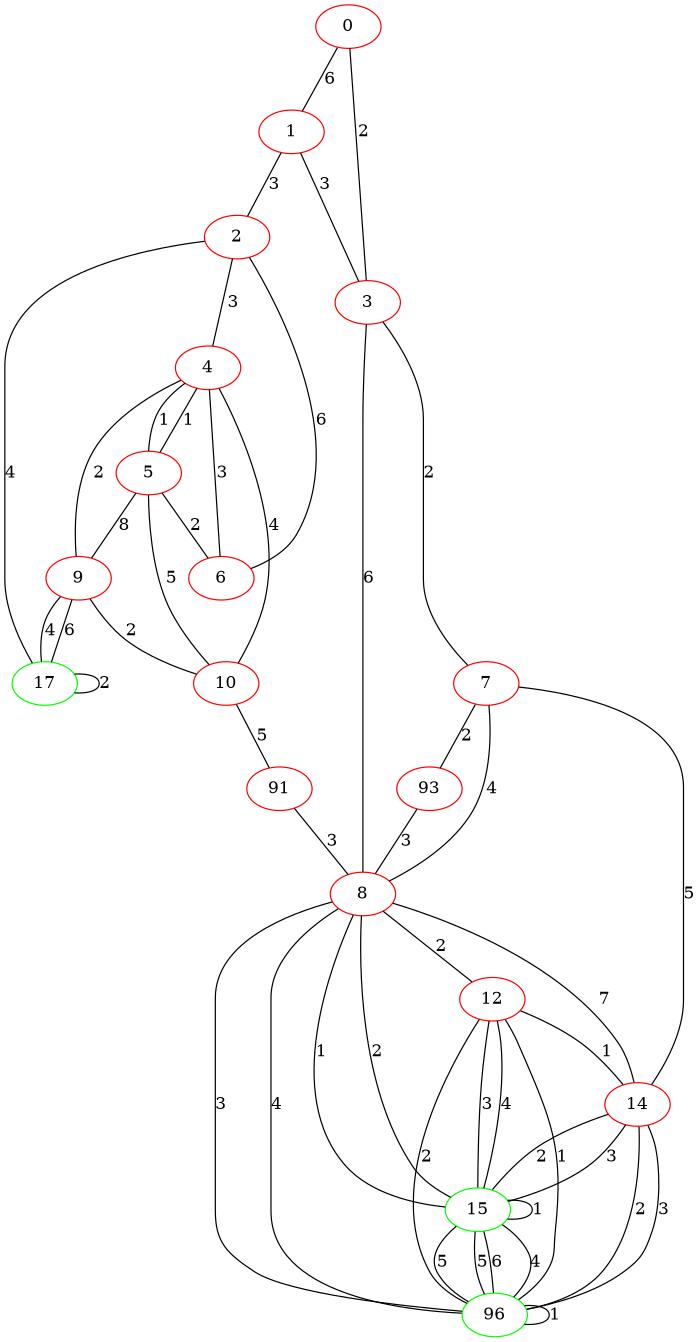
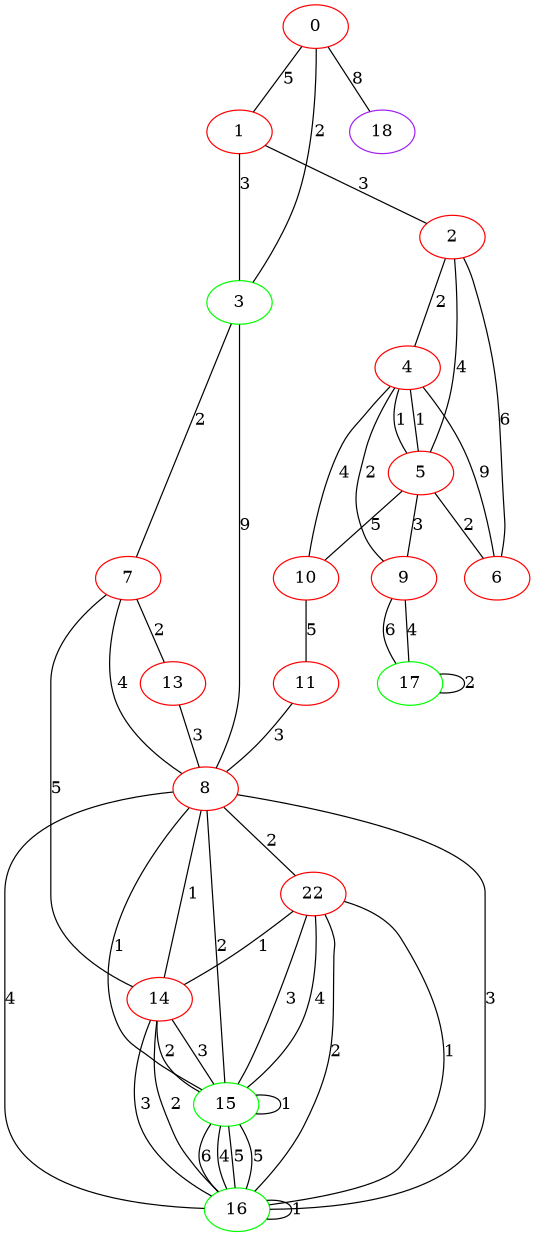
edge "0" -- "1": label "6" -> "5"
node "18": added
edge "2" -- "4": label "3" -> "2"
node "3": color red -> green
edge "2" -- "17": now "2" -- "5"
edge "4" -- "6": label "3" -> "9"
edge "5" -- "9": label "8" -> "3"
edge "3" -- "8": label "6" -> "9"
edge "9" -- "10": removed, label "2"
node "91": label "91" -> "11"
node "93": label "93" -> "13"
node "12": label "12" -> "22"
edge "8" -- "14": label "7" -> "1"
node "96": label "96" -> "16"
